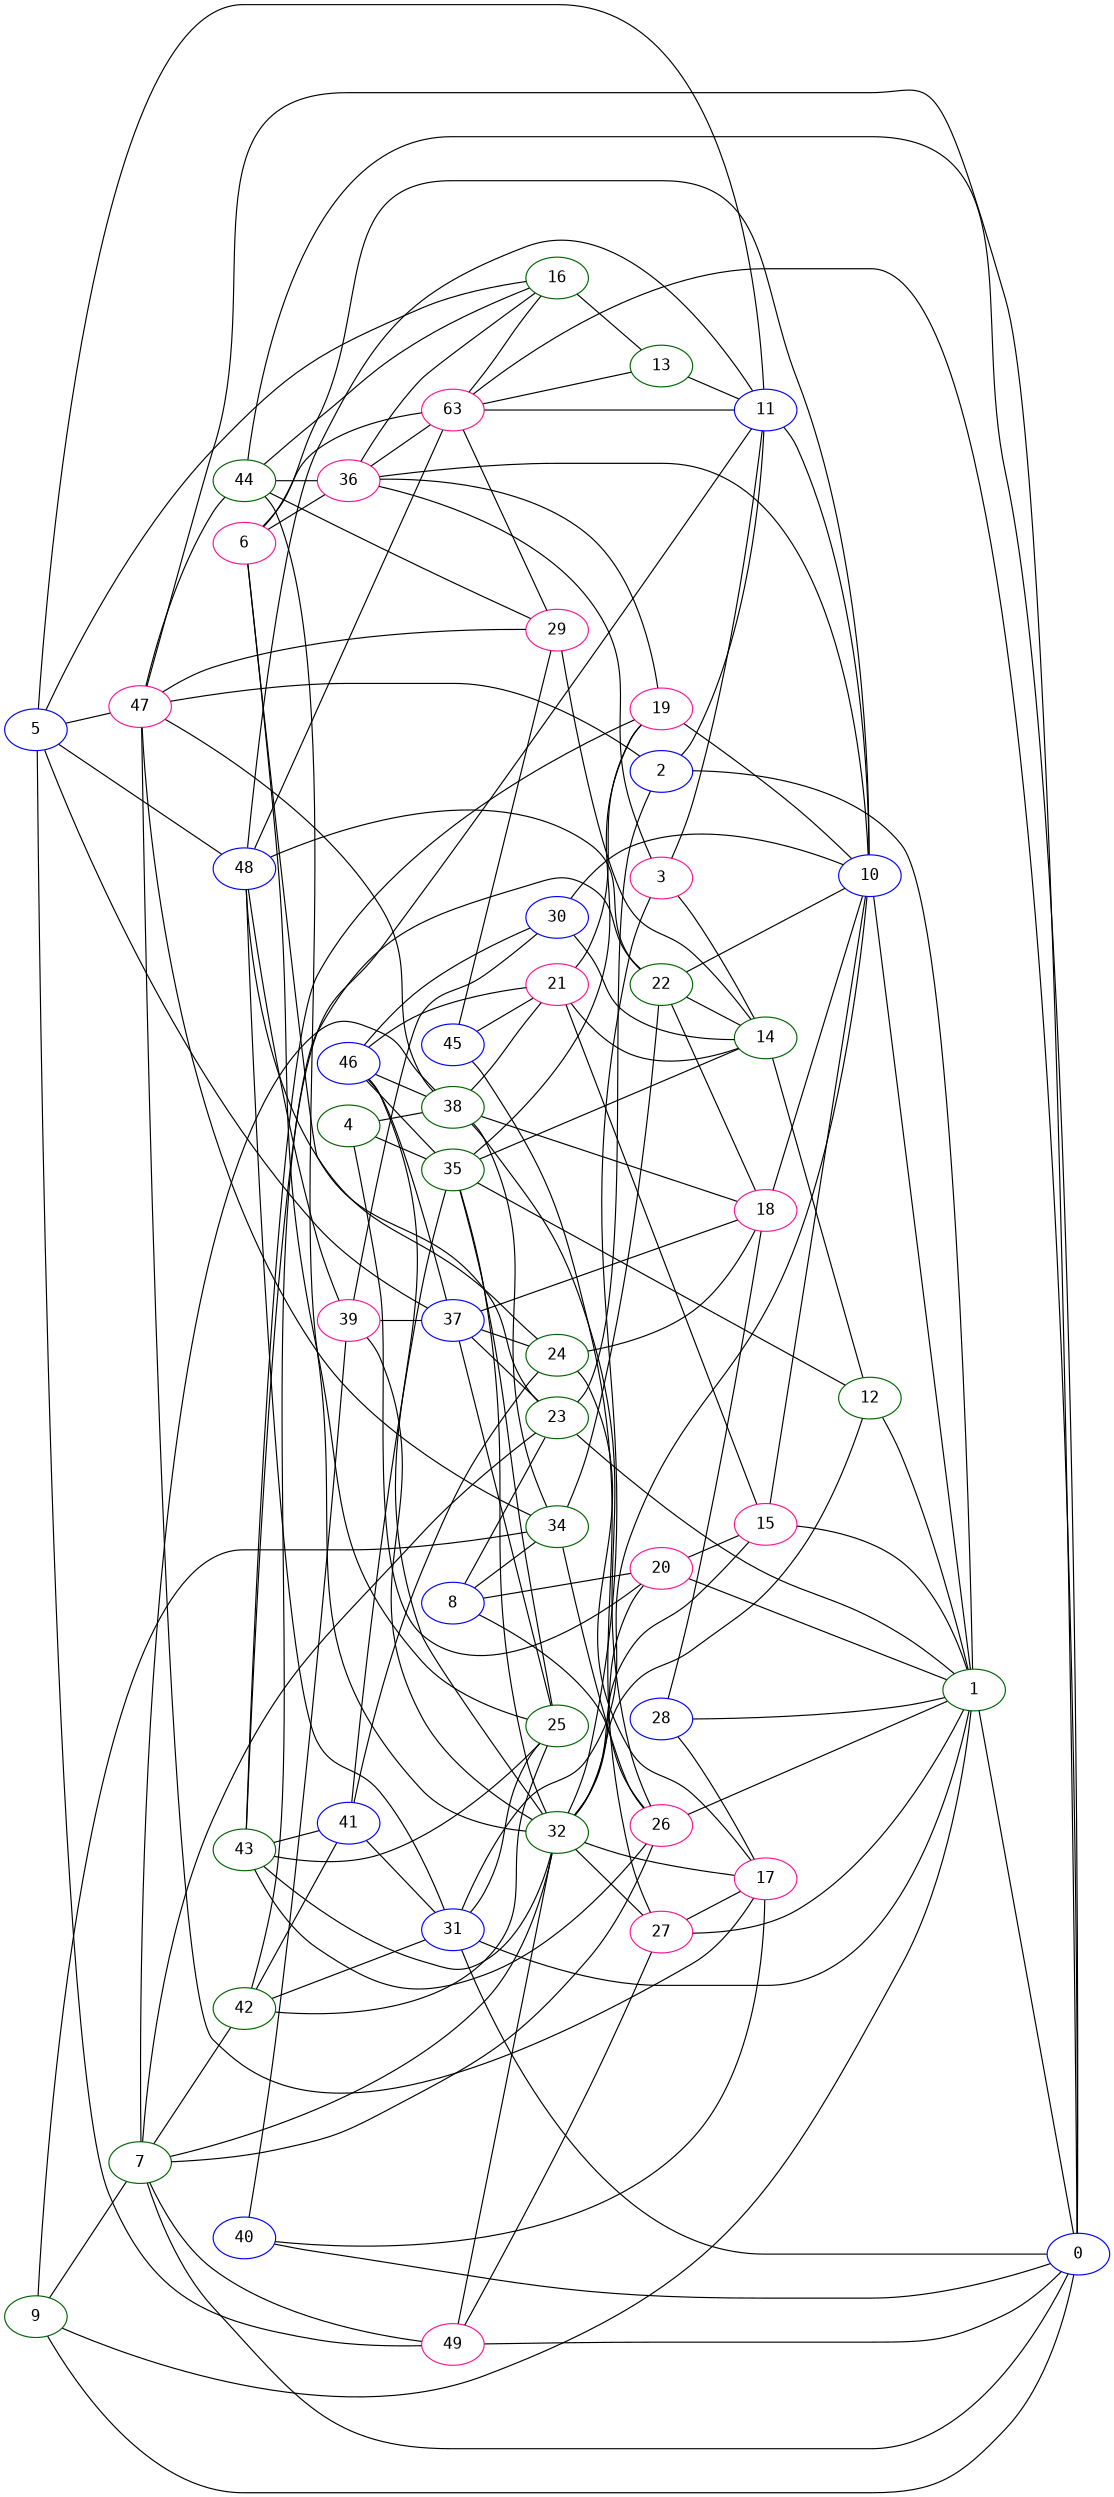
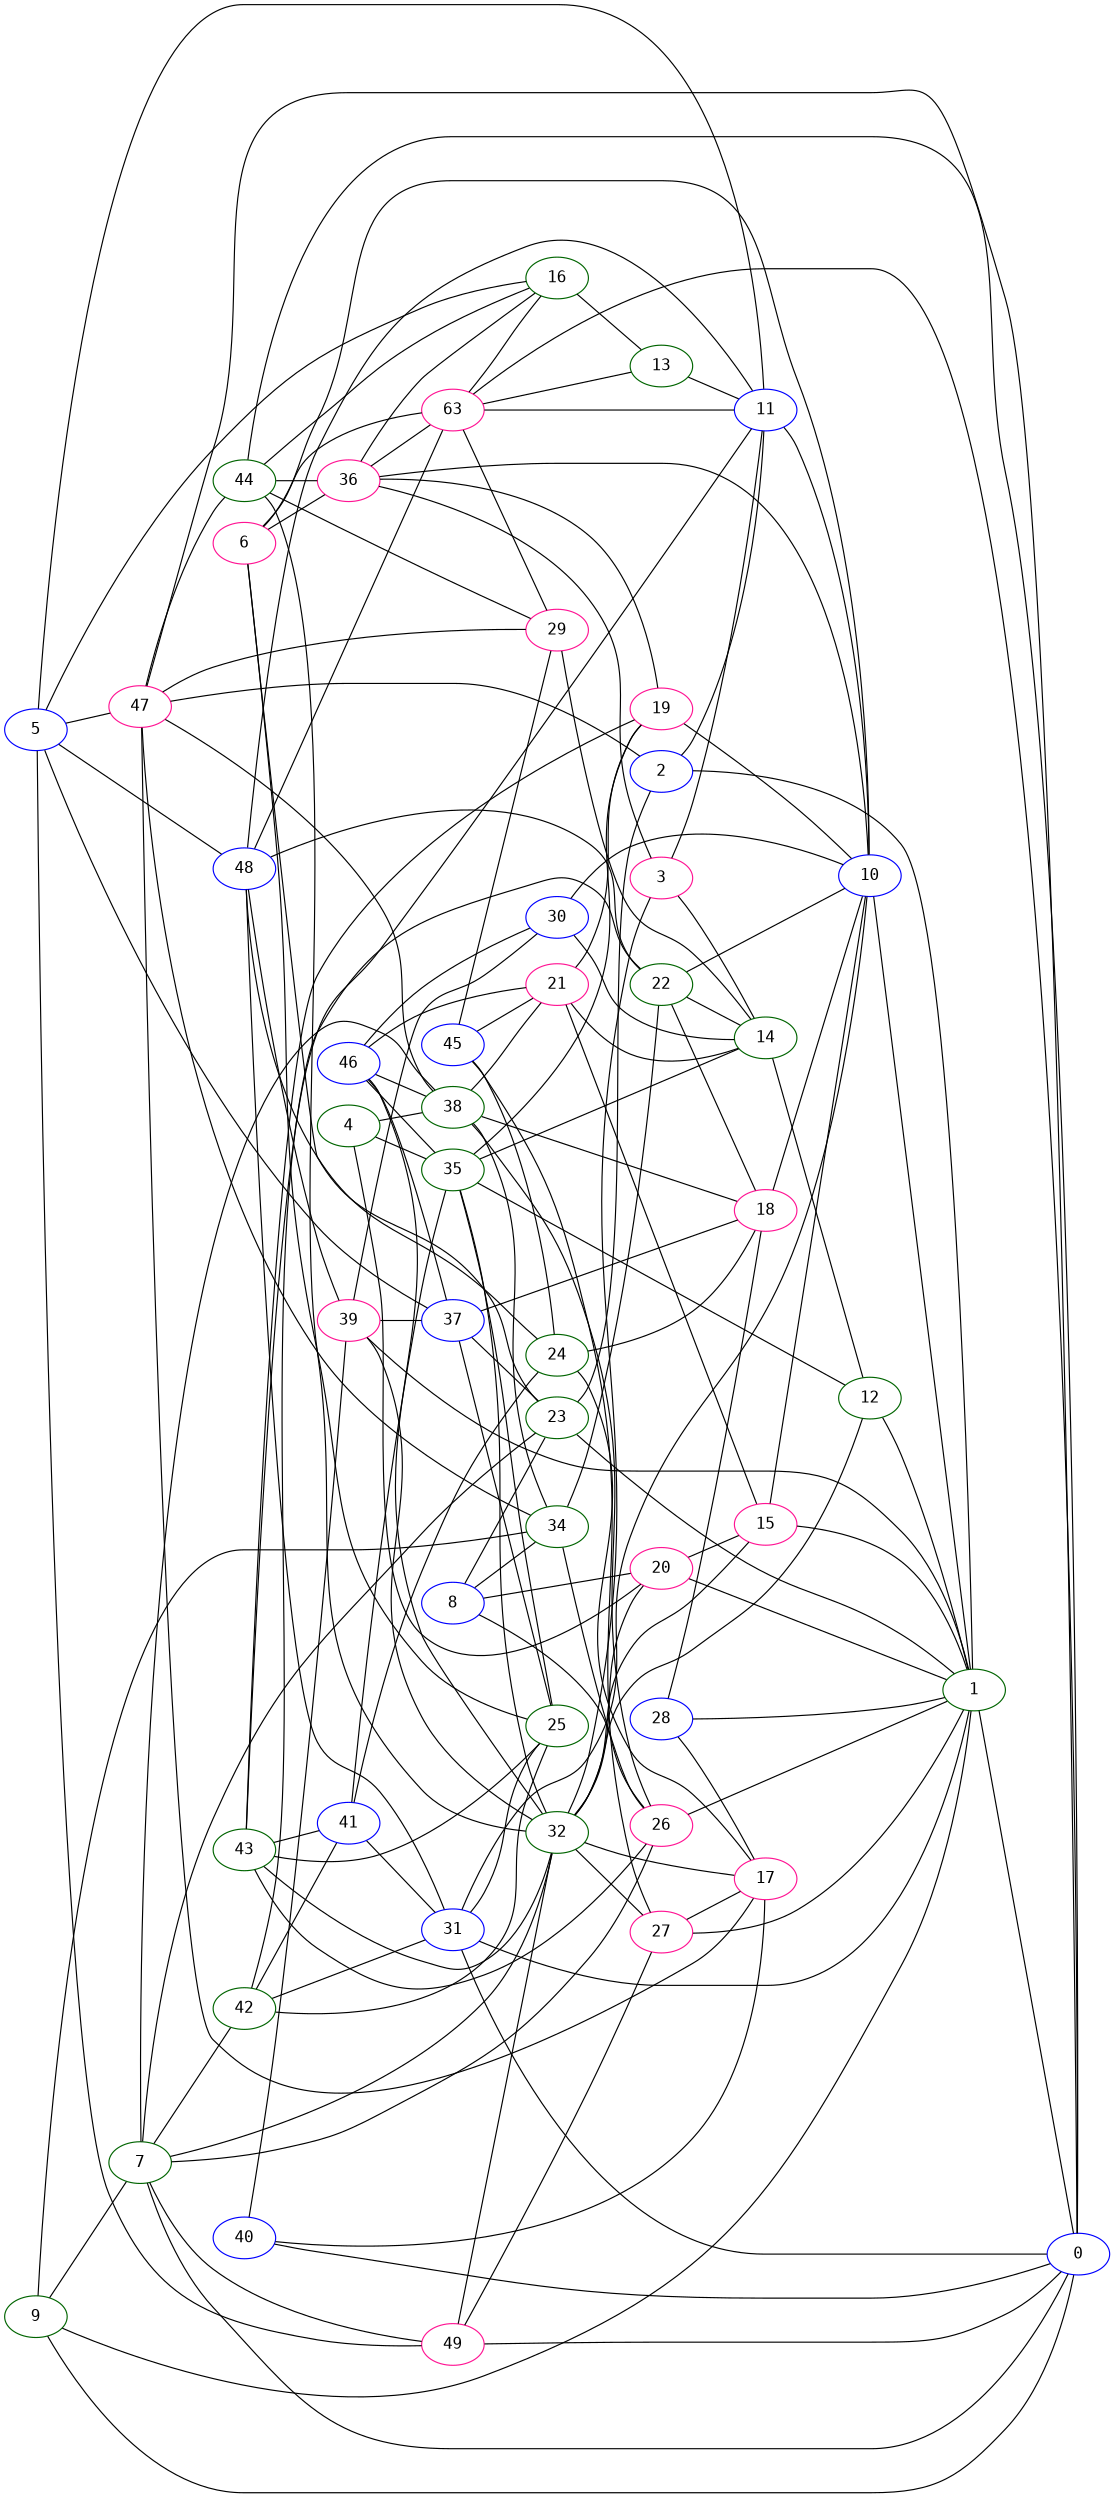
edge "37" -- "24": now "45" -- "24"
edge "39" -- "1": added
